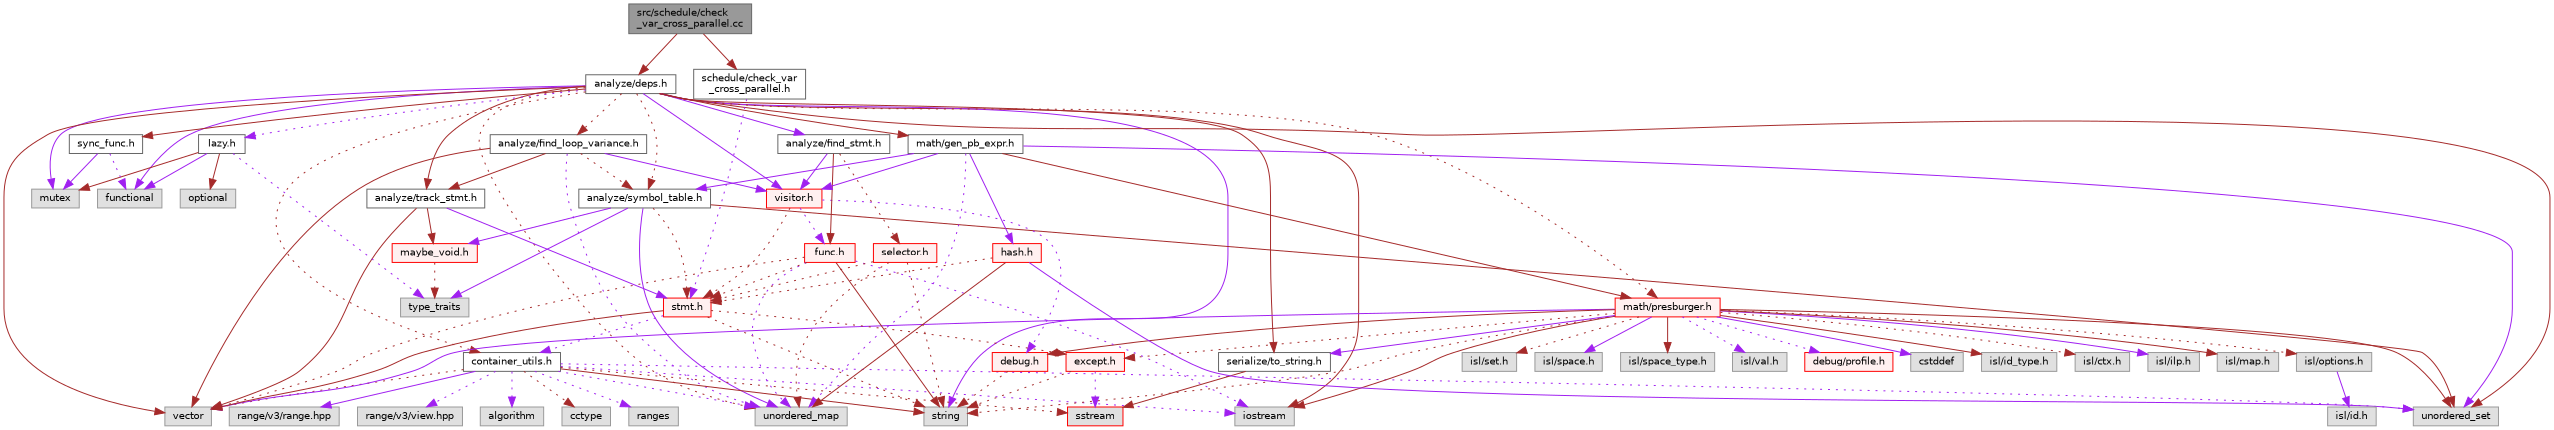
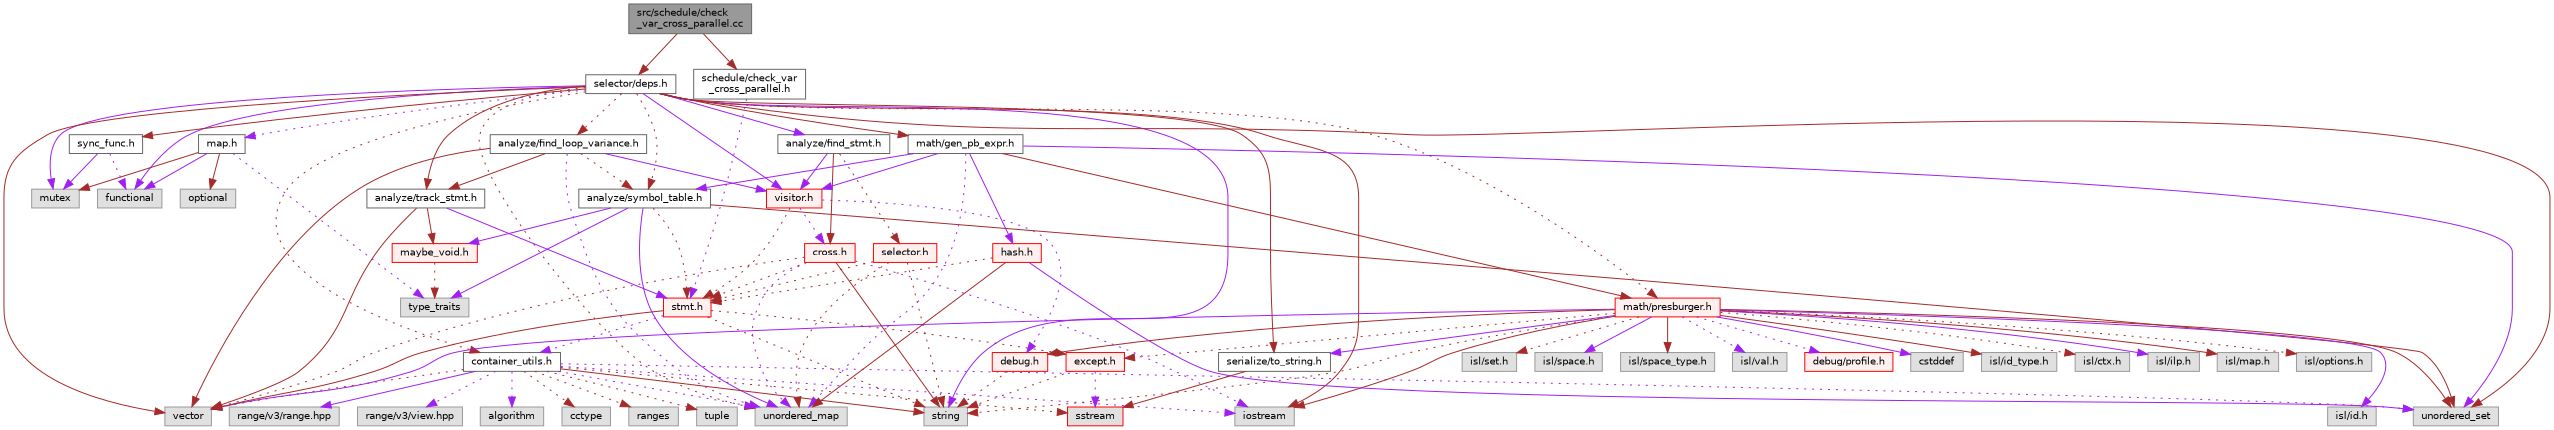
node "analyze/deps.h": label "analyze/deps.h" -> "selector/deps.h"
node "lazy.h": label "lazy.h" -> "map.h"
node "func.h": label "func.h" -> "cross.h"
edge "isl/options.h" -> "isl/id.h": now "math/presburger.h" -> "isl/id.h"
edge "container_utils.h" -> "ranges": color purple -> brown
node "tuple": added
